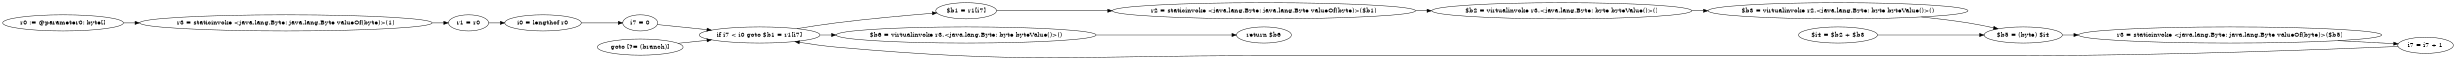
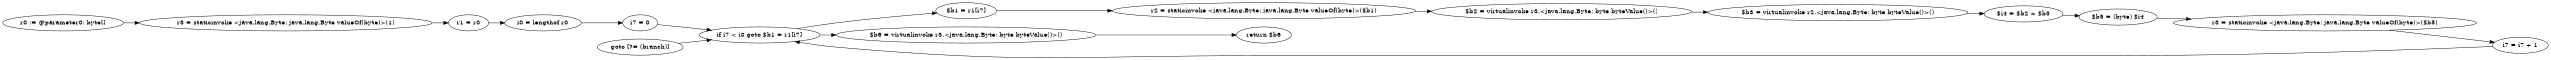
edge "$b3 = virtualinvoke r2.<java.lang.Byte: byte byteValue()>()" -> "$b5 = (byte) $i4": now "$b3 = virtualinvoke r2.<java.lang.Byte: byte byteValue()>()" -> "$i4 = $b2 + $b3"
